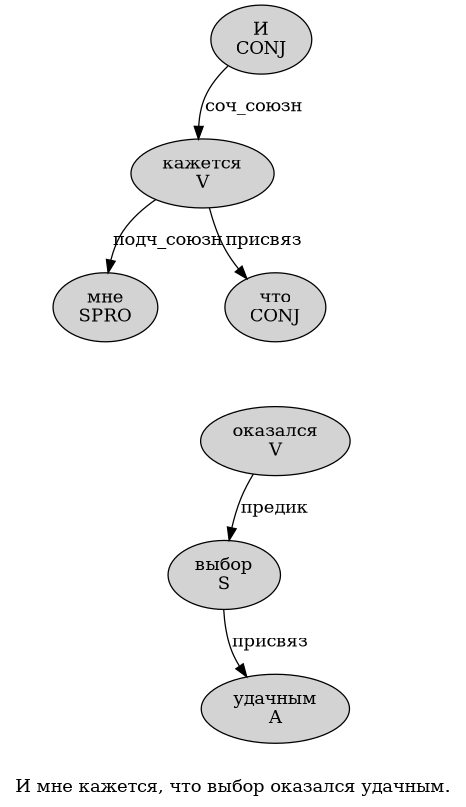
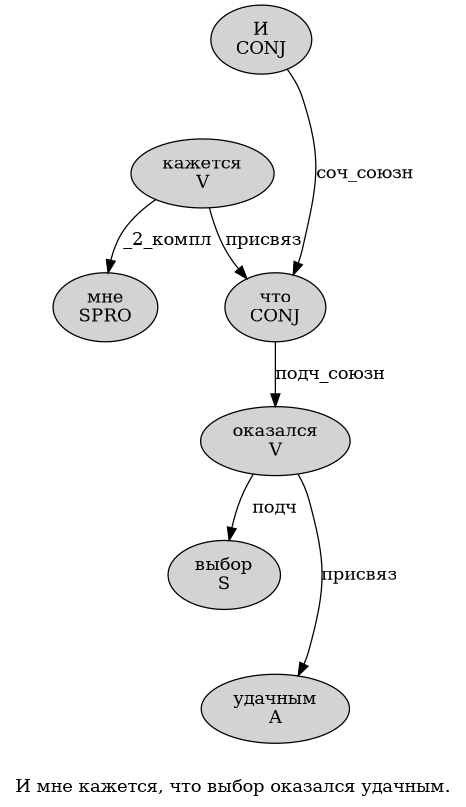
edge "И CONJ" -> "кажется V": now "И CONJ" -> "что CONJ"
edge "кажется V" -> "мне SPRO": label "подч_союзн" -> "_2_компл"
edge "что CONJ" -> "оказался V": added, label "подч_союзн"
edge "оказался V" -> "выбор S": label "предик" -> "подч"
edge "выбор S" -> "удачным A": now "оказался V" -> "удачным A"
